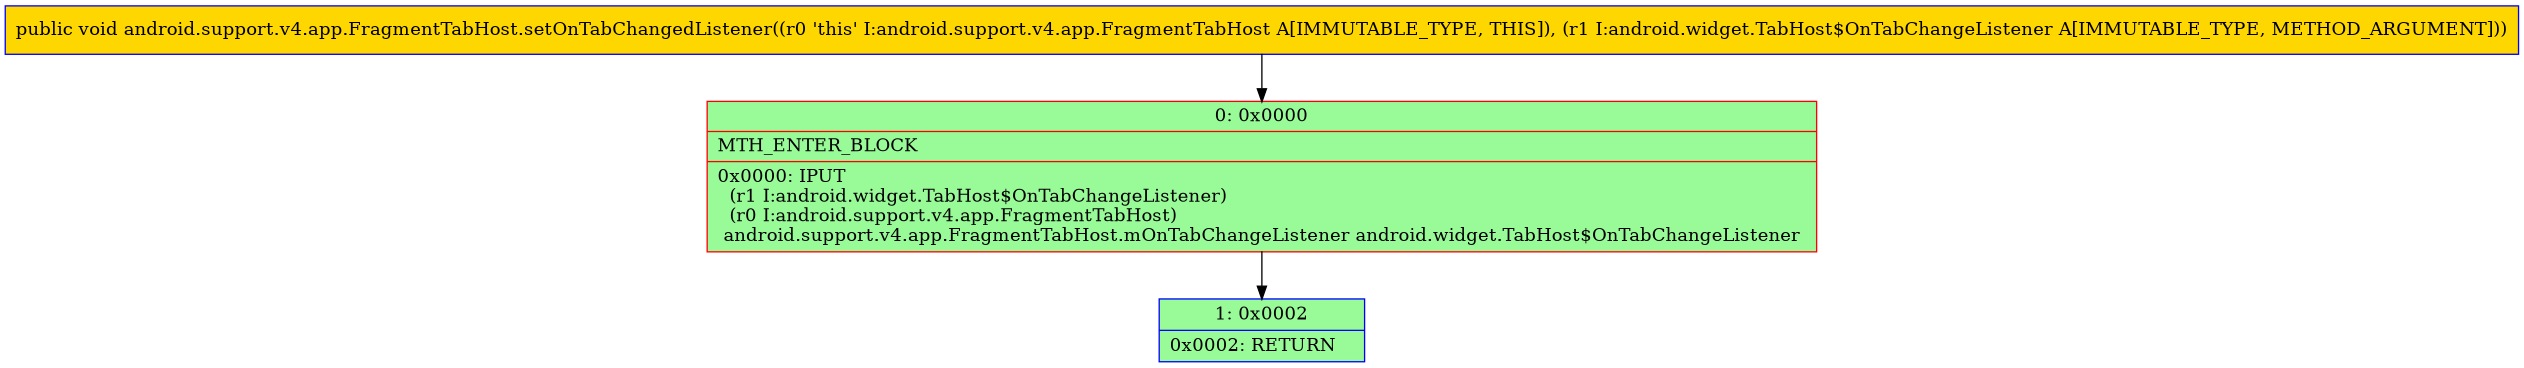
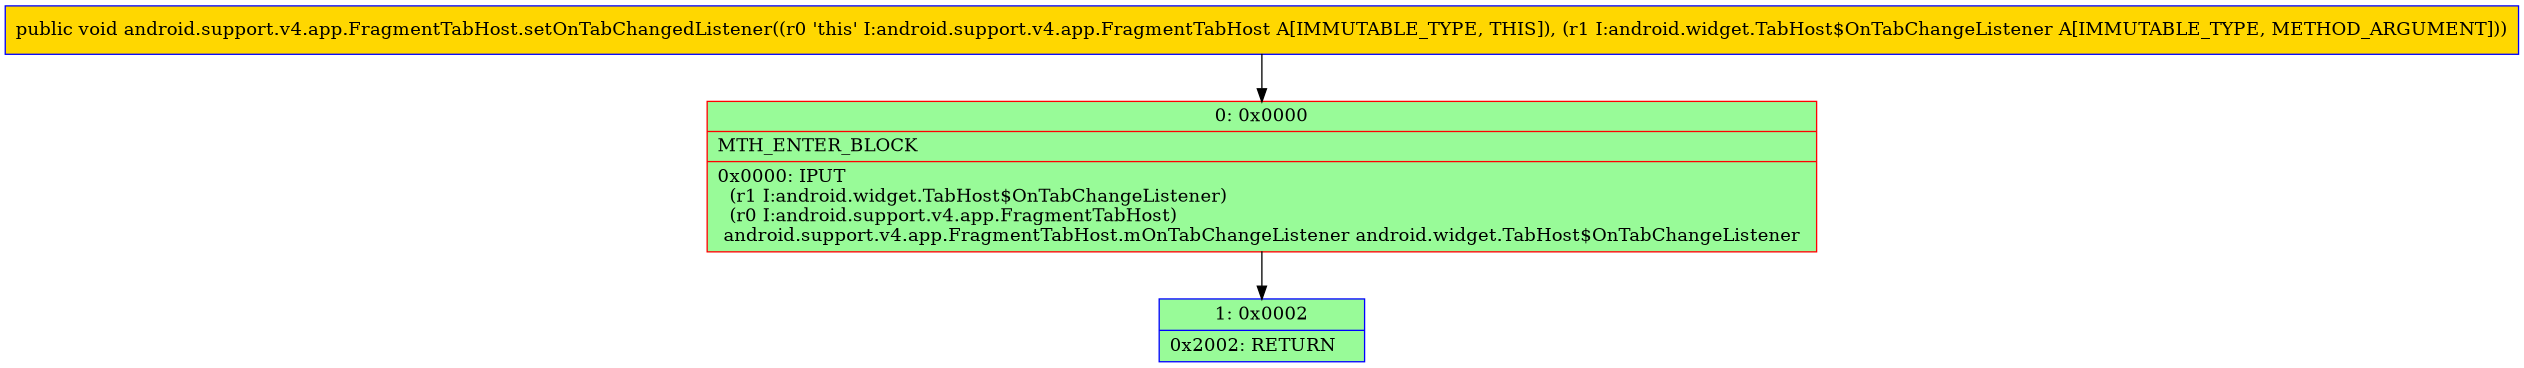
node "1: 0x0002": text "0x0002: RETURN" -> "0x2002: RETURN"
